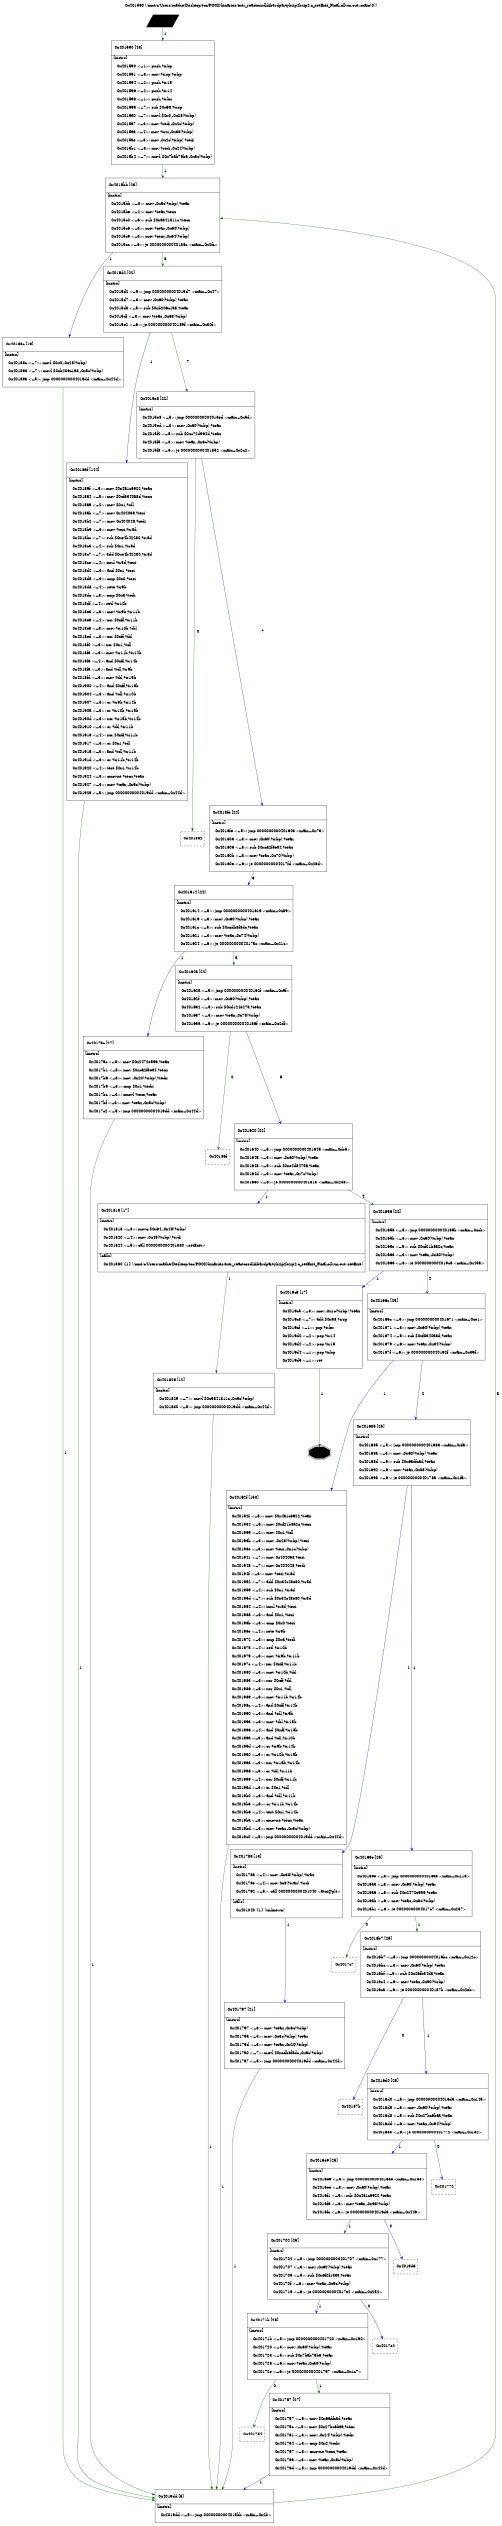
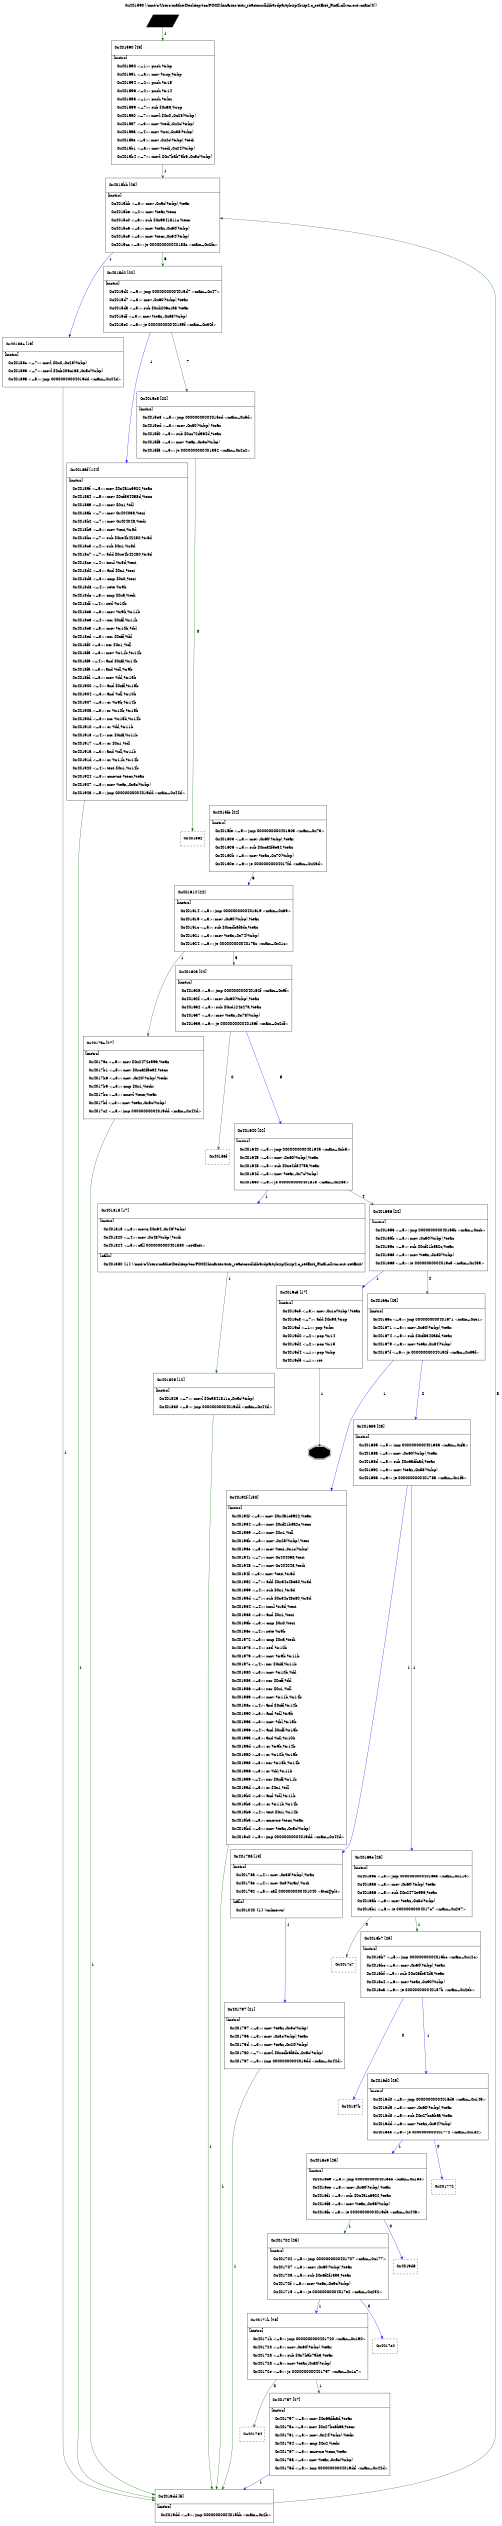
edge "0x4015e8 [22]" -> "0x4015fe [22]": removed, label "7"
edge "0x401614 [22]" -> "0x4017ac [27]": color blue -> darkgreen
